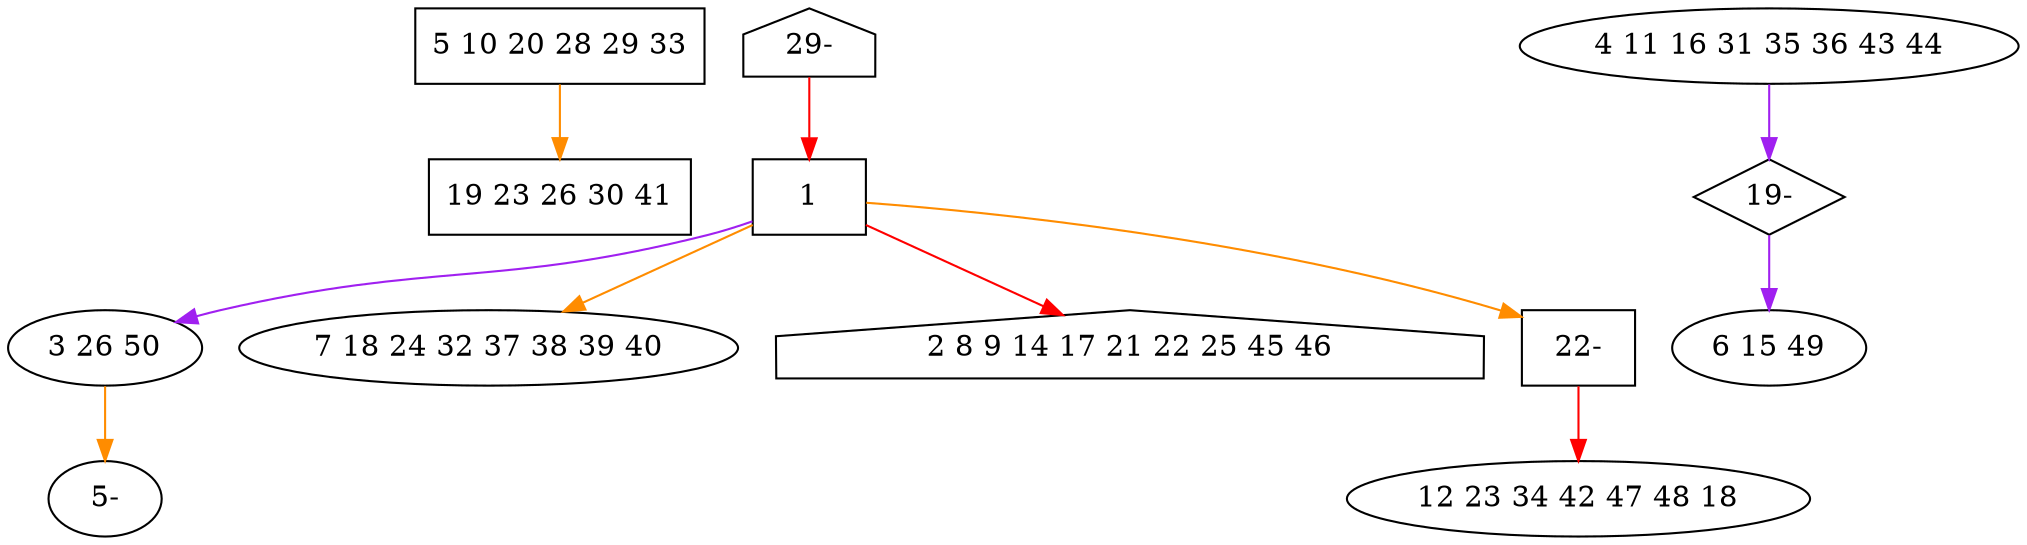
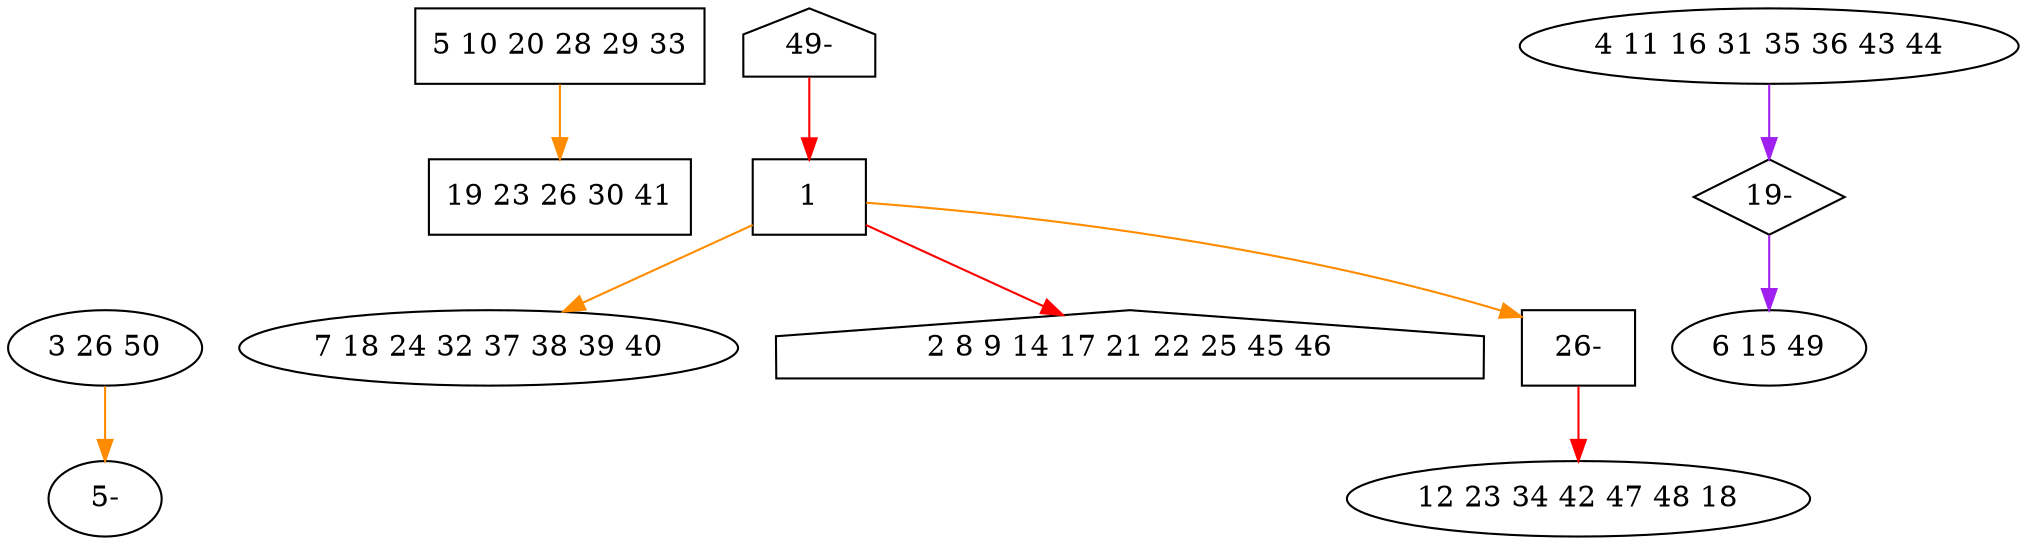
node "29-": label "29-" -> "49-"
edge "1" -> "3 26 50": removed
node "22-": label "22-" -> "26-"
